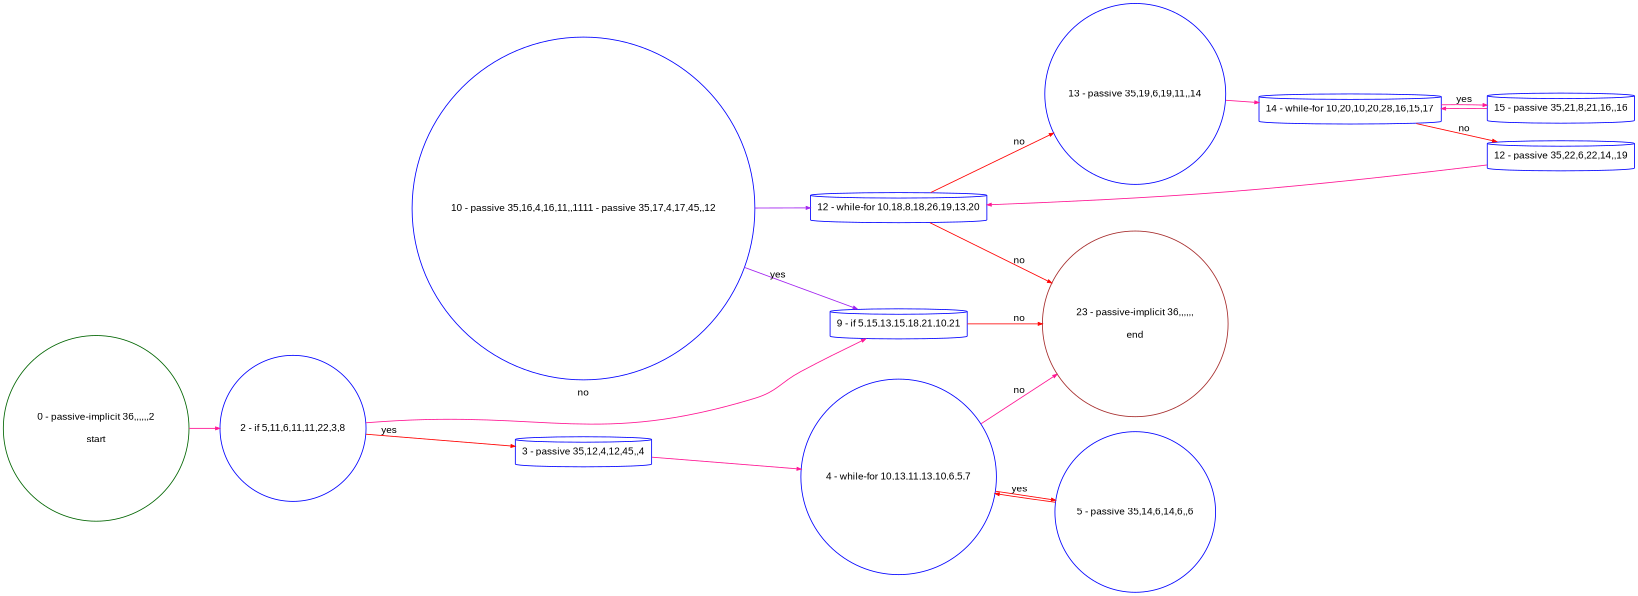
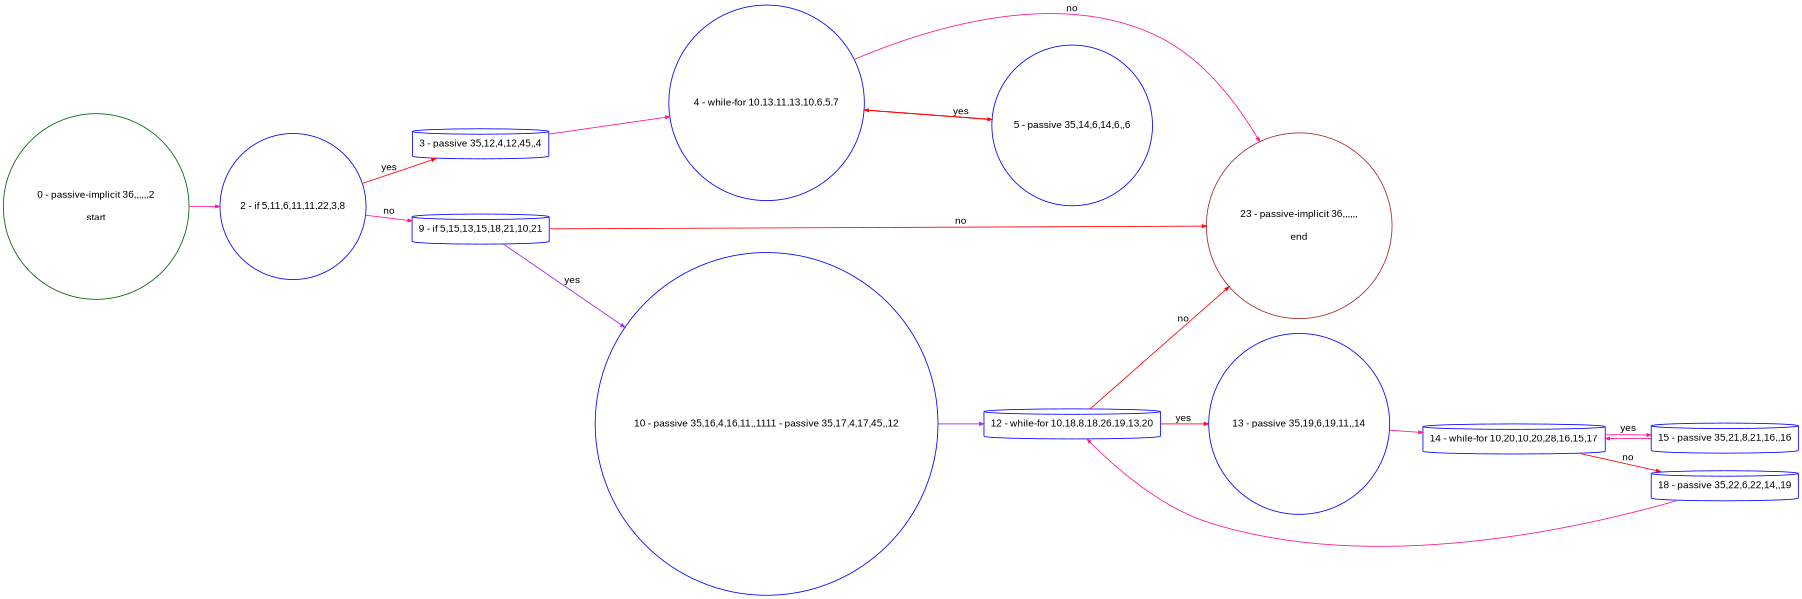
edge "12 - while-for 10,18,8,18,26,19,13,20" -> "13 - passive 35,19,6,19,11,,14": label "no" -> "yes"
node "12 - passive 35,22,6,22,14,,19": label "12 - passive 35,22,6,22,14,,19" -> "18 - passive 35,22,6,22,14,,19"
edge "10 - passive 35,16,4,16,11,,1111 - passive 35,17,4,17,45,,12" -> "9 - if 5,15,13,15,18,21,10,21": reversed
